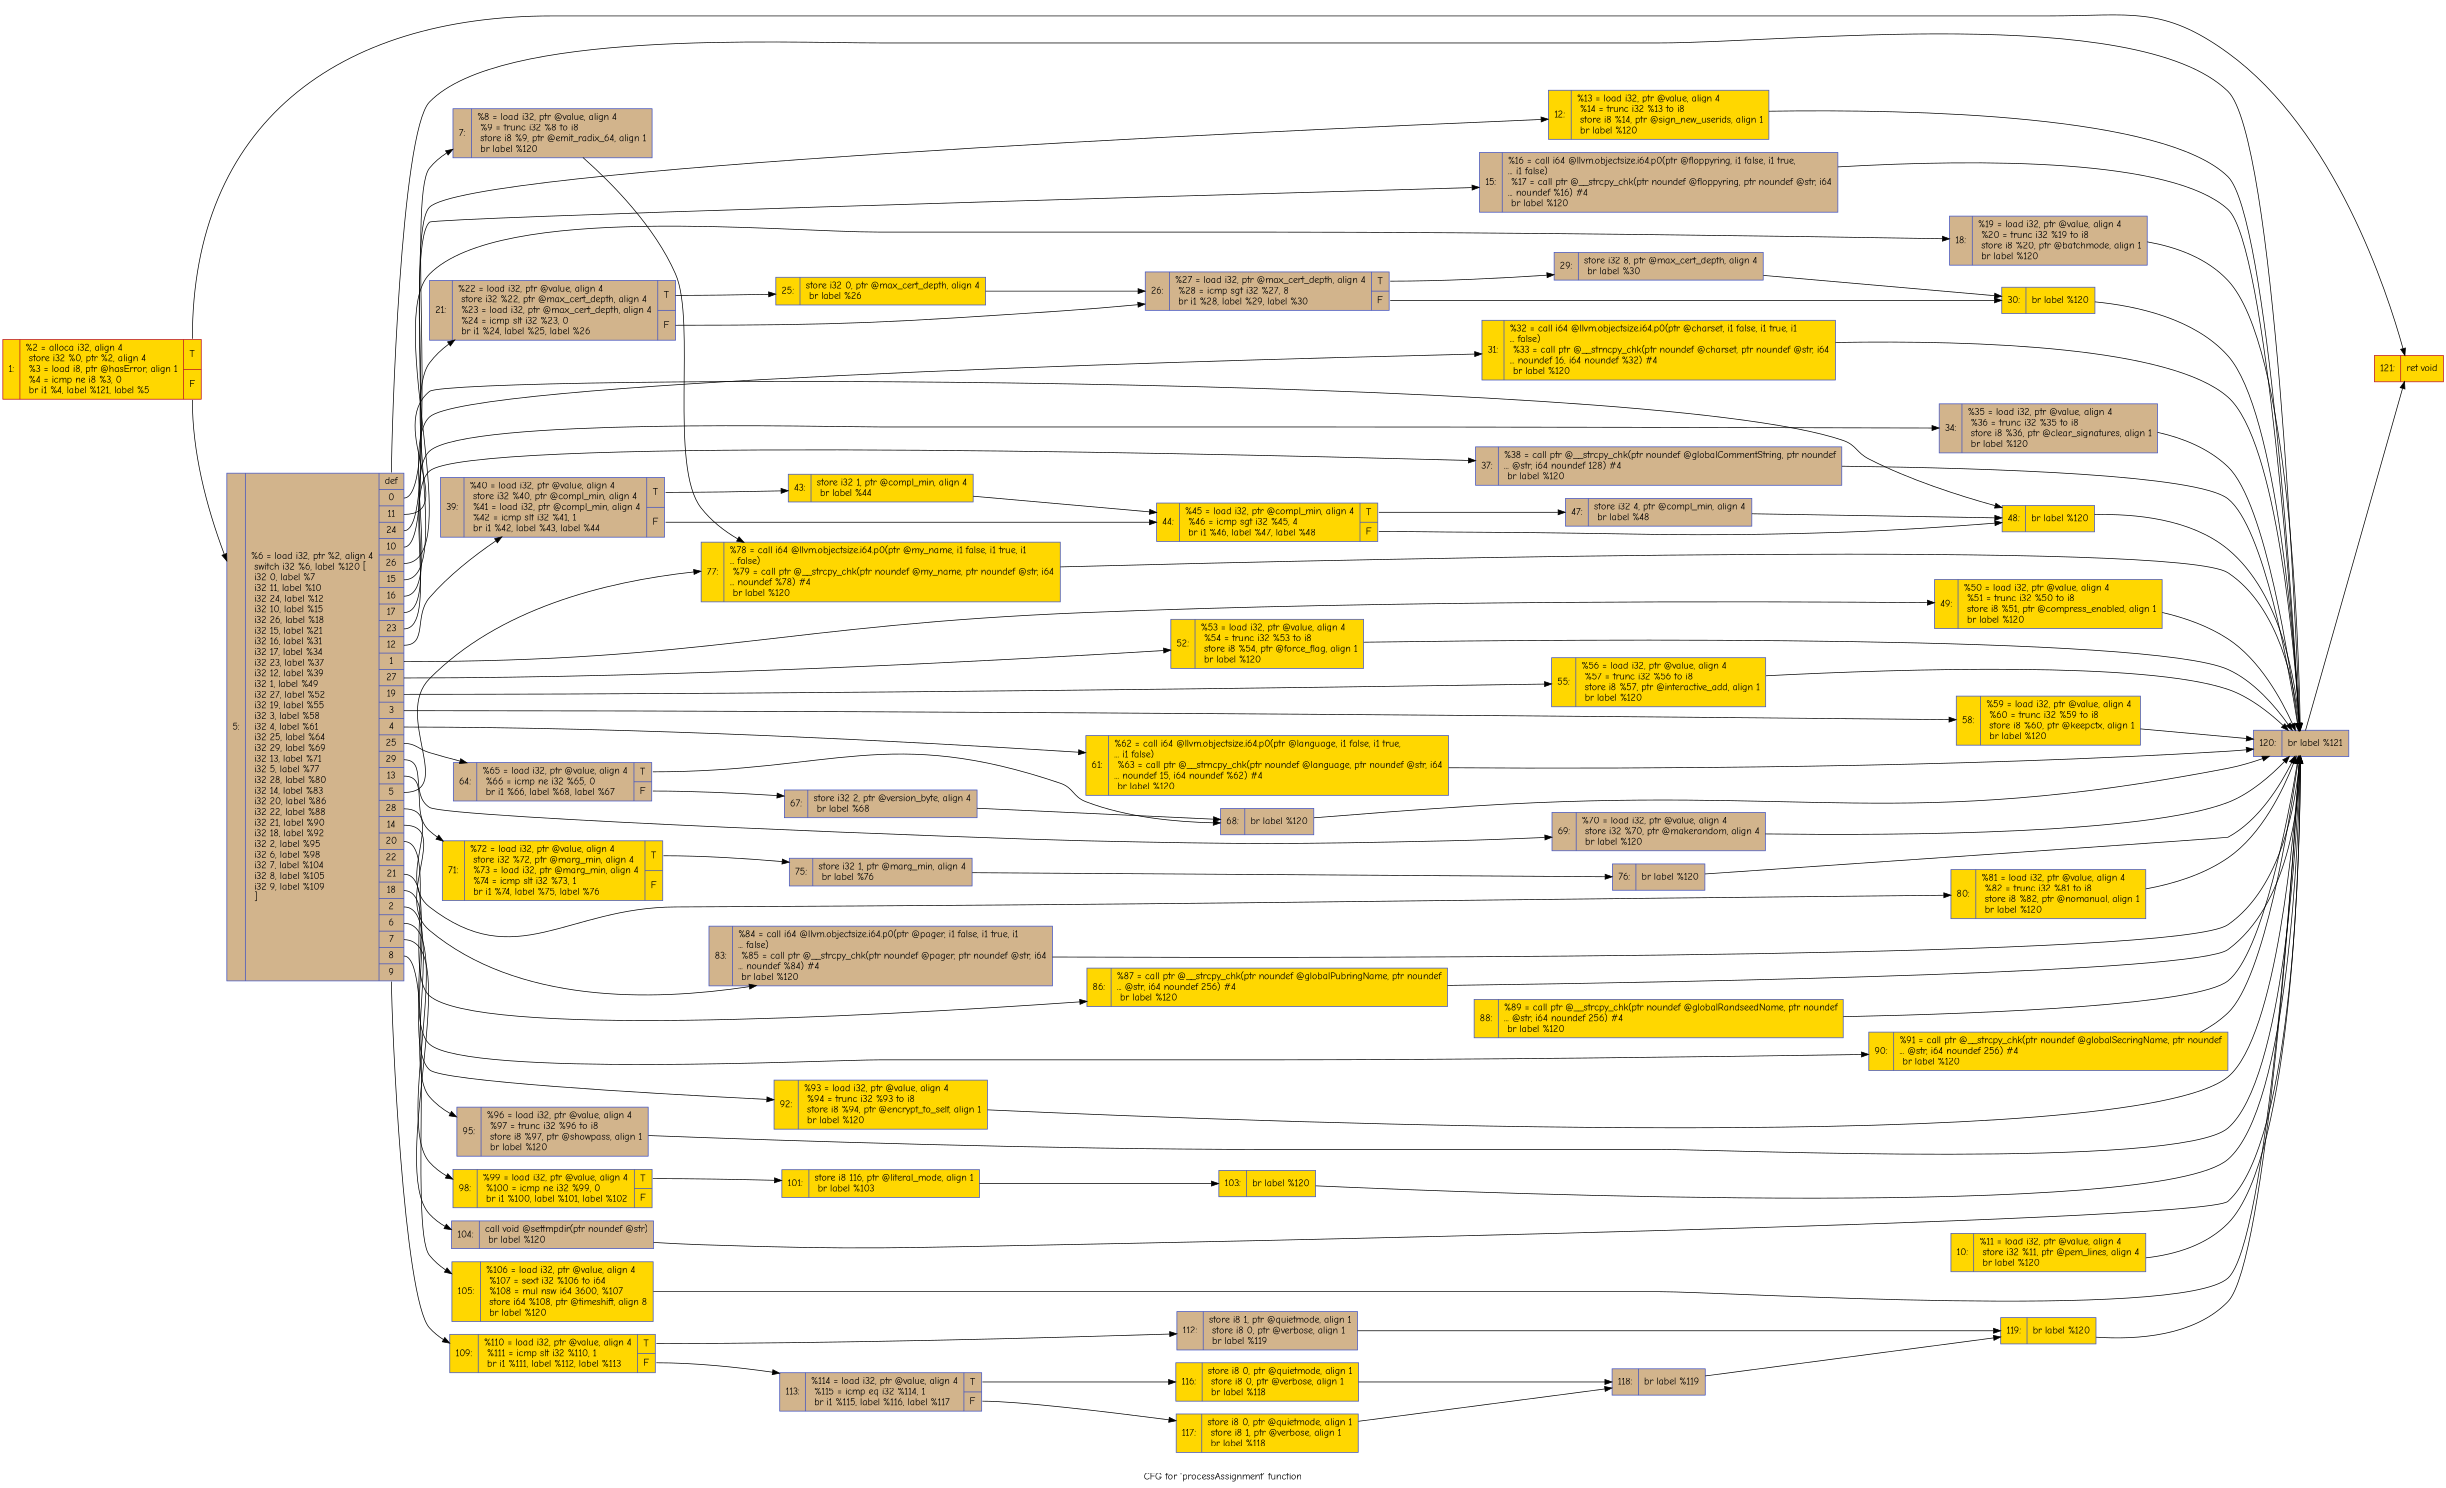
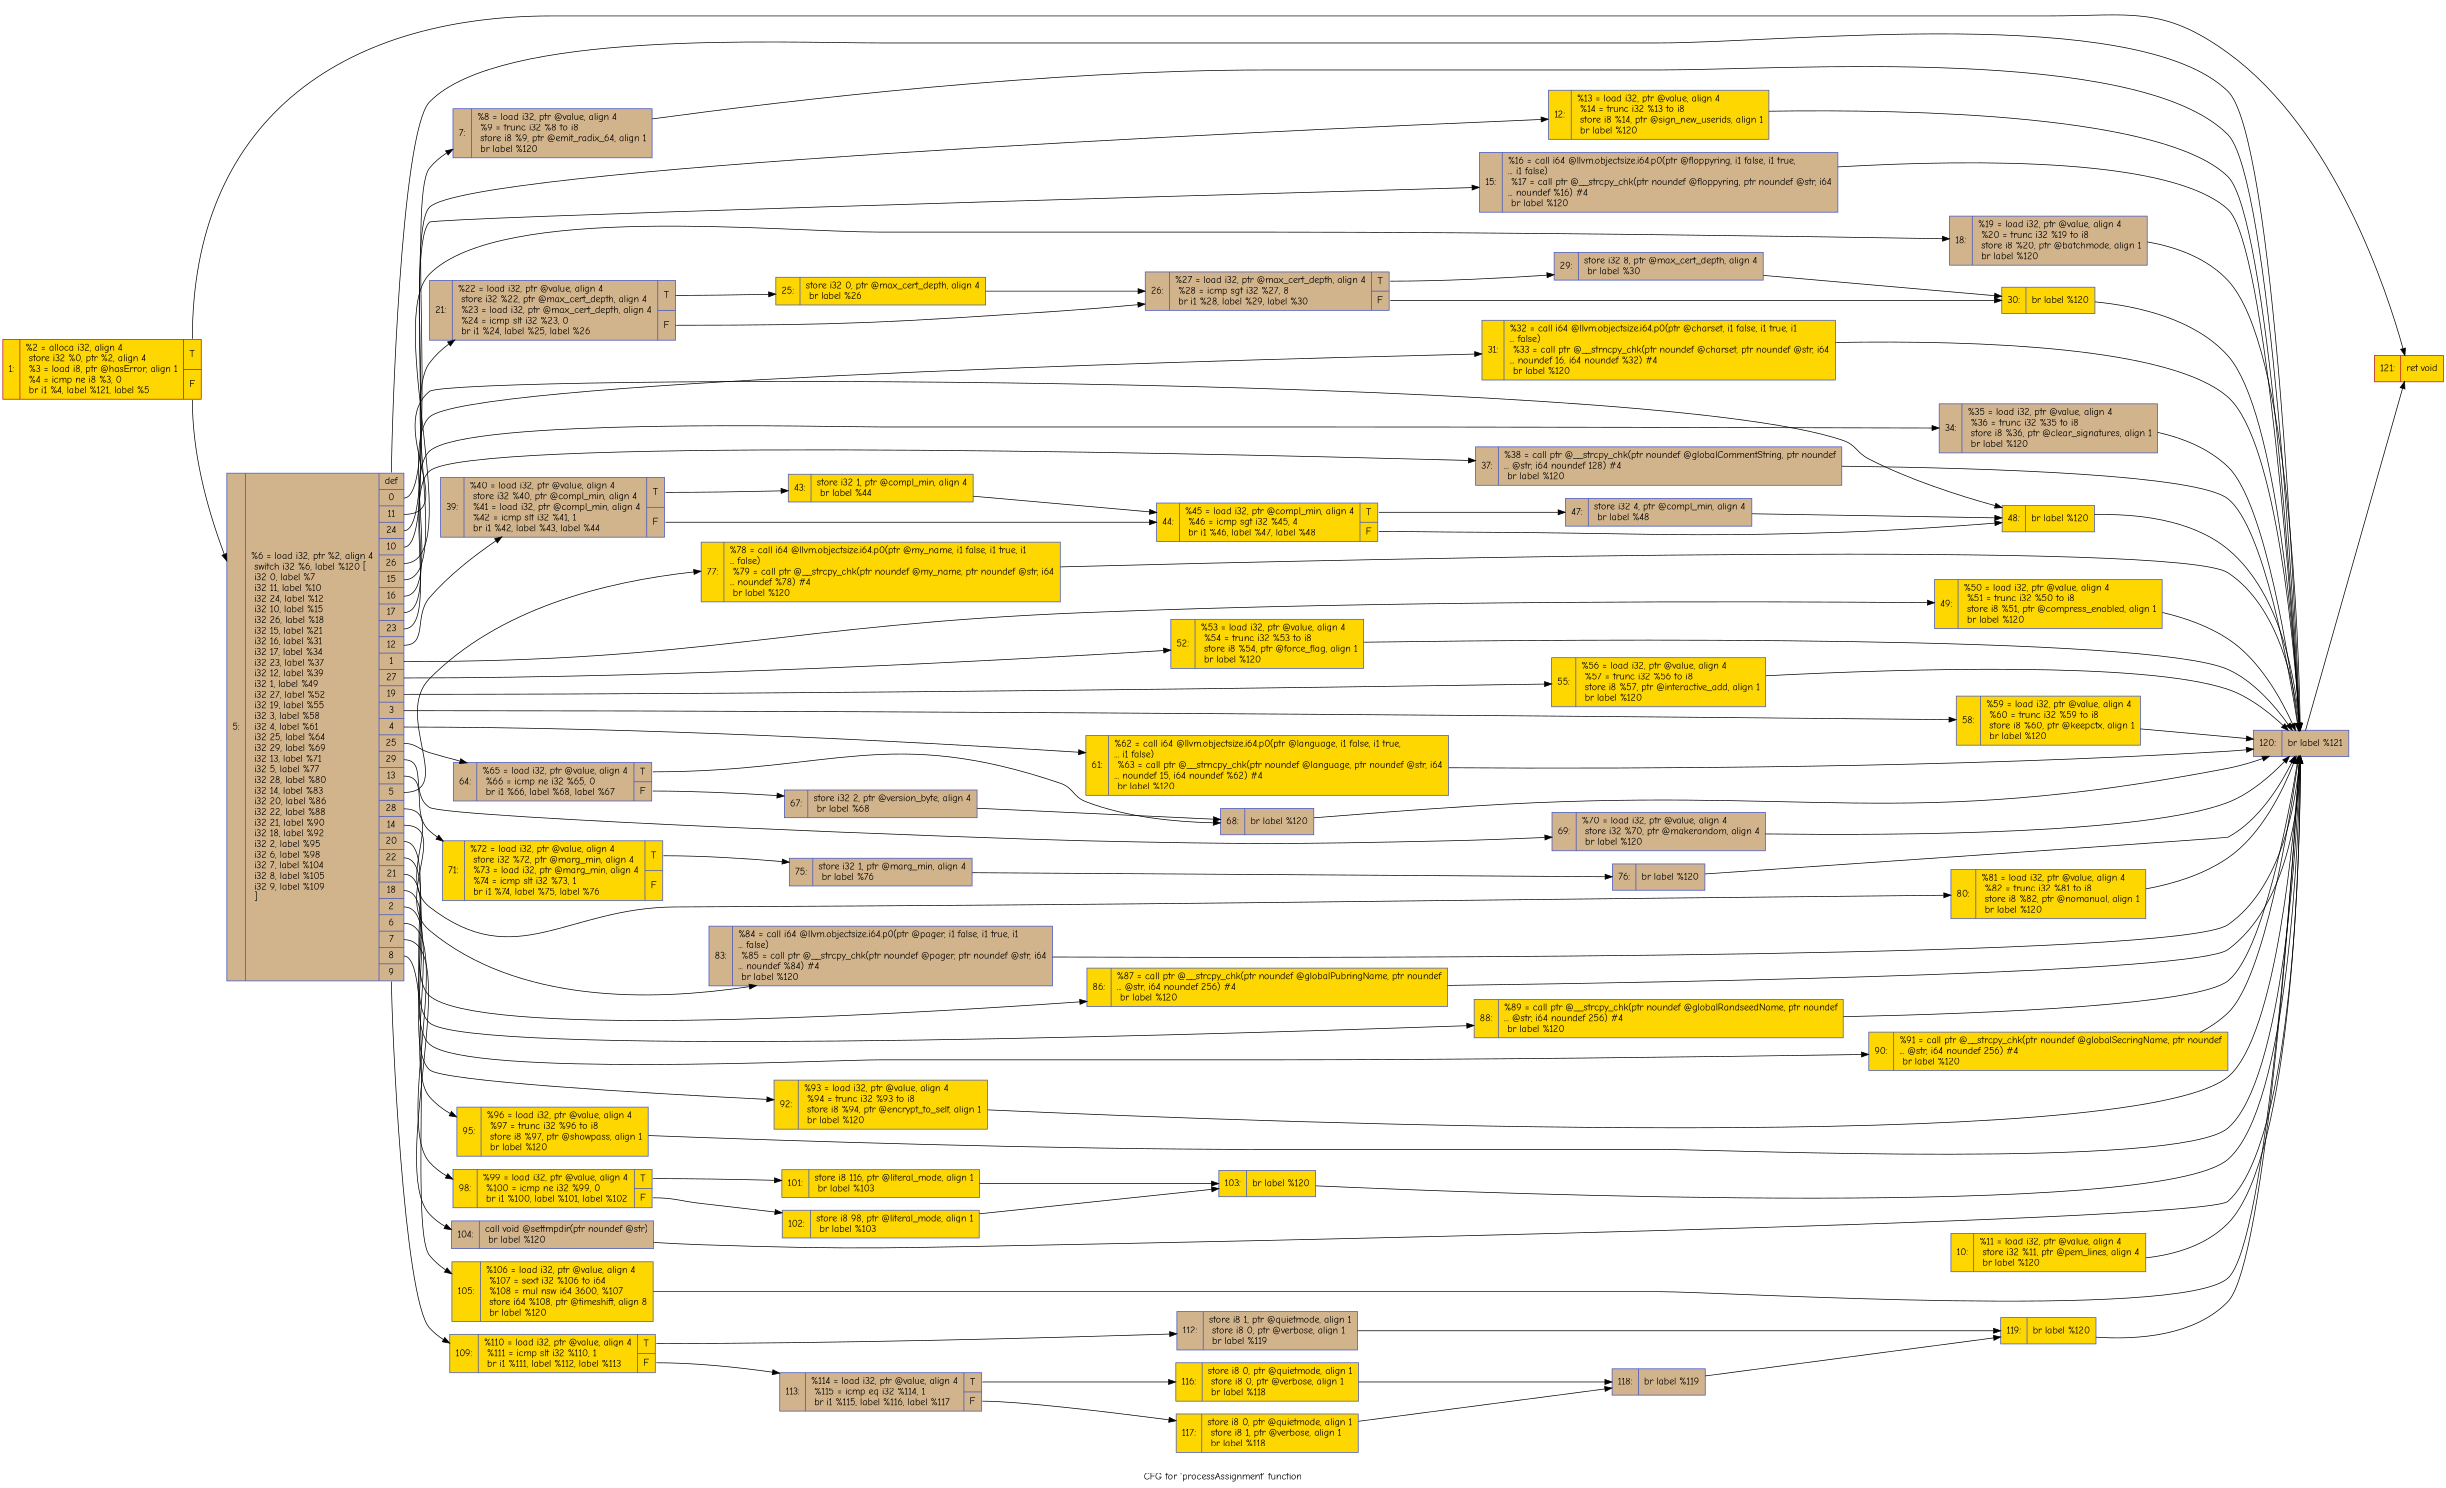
edge "7:" -> "77:": now "7:" -> "120:"
edge "5:" -> "88:": added
node "95:": fillcolor tan -> gold
node "102:": added
